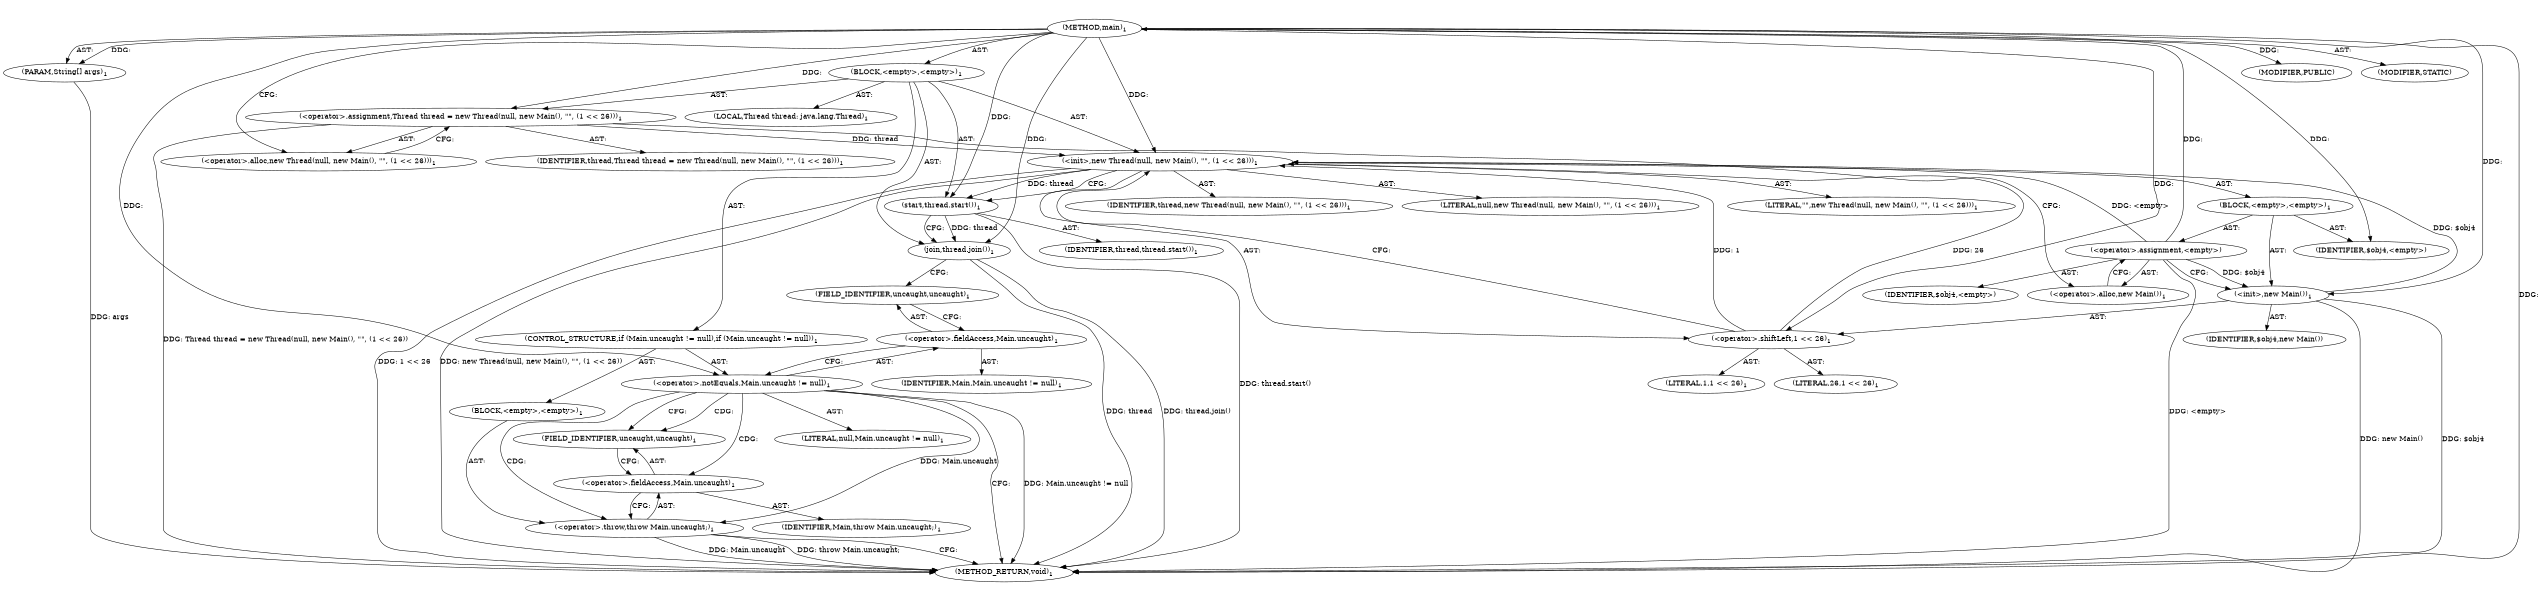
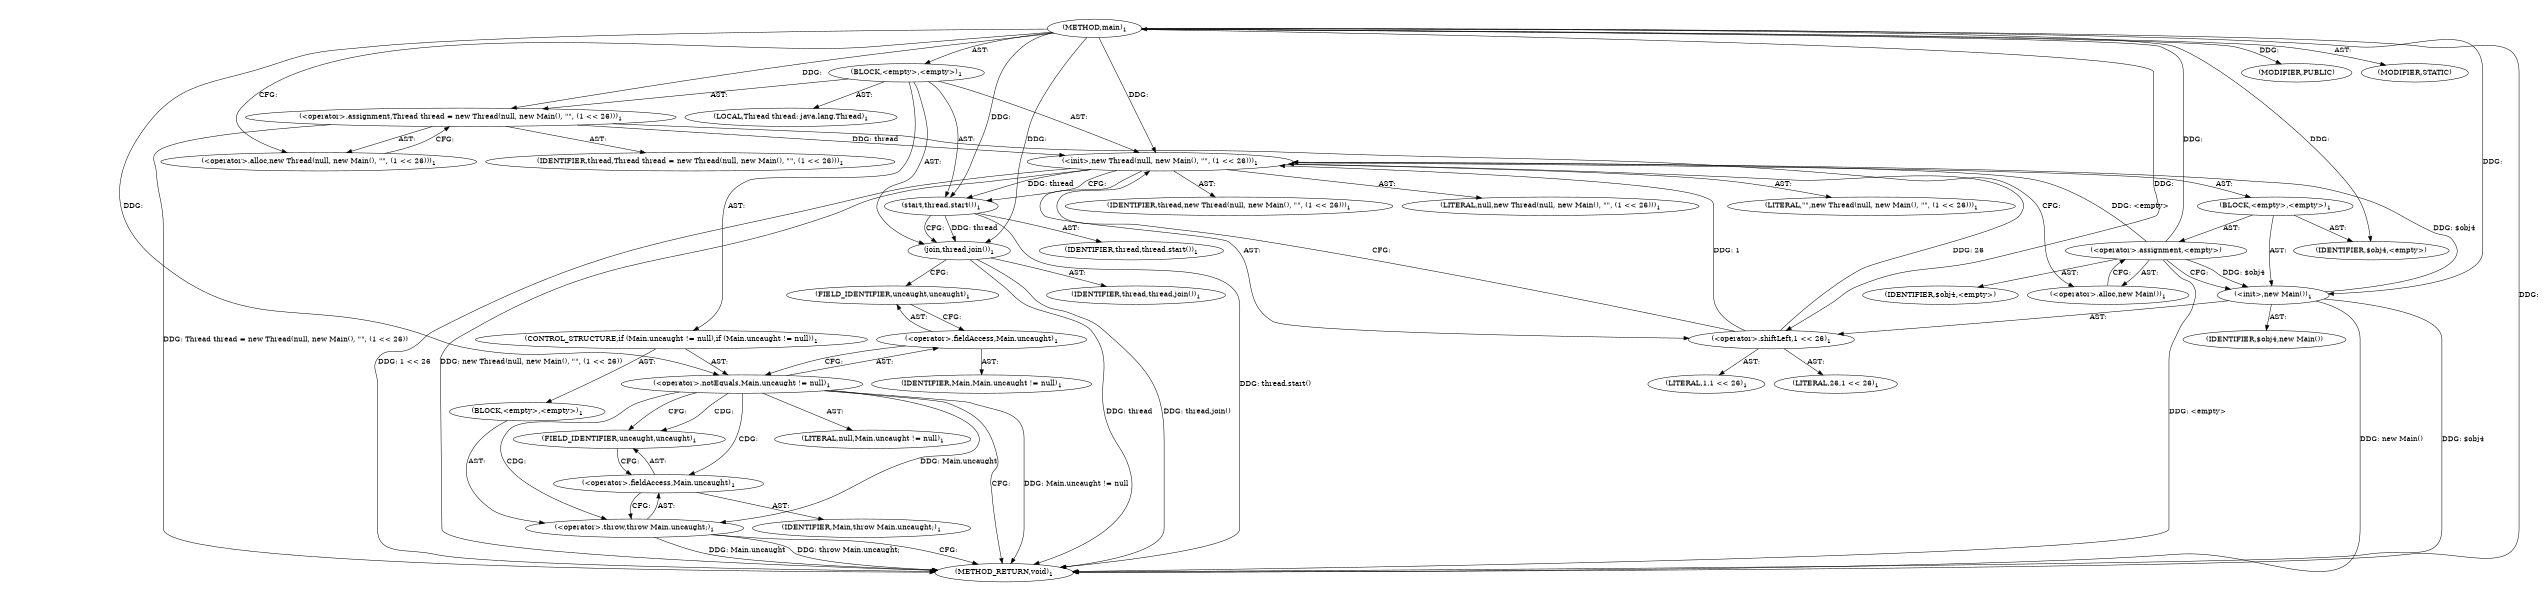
node "(PARAM,String[] args)": removed
node "(IDENTIFIER,thread,thread.join())": added
